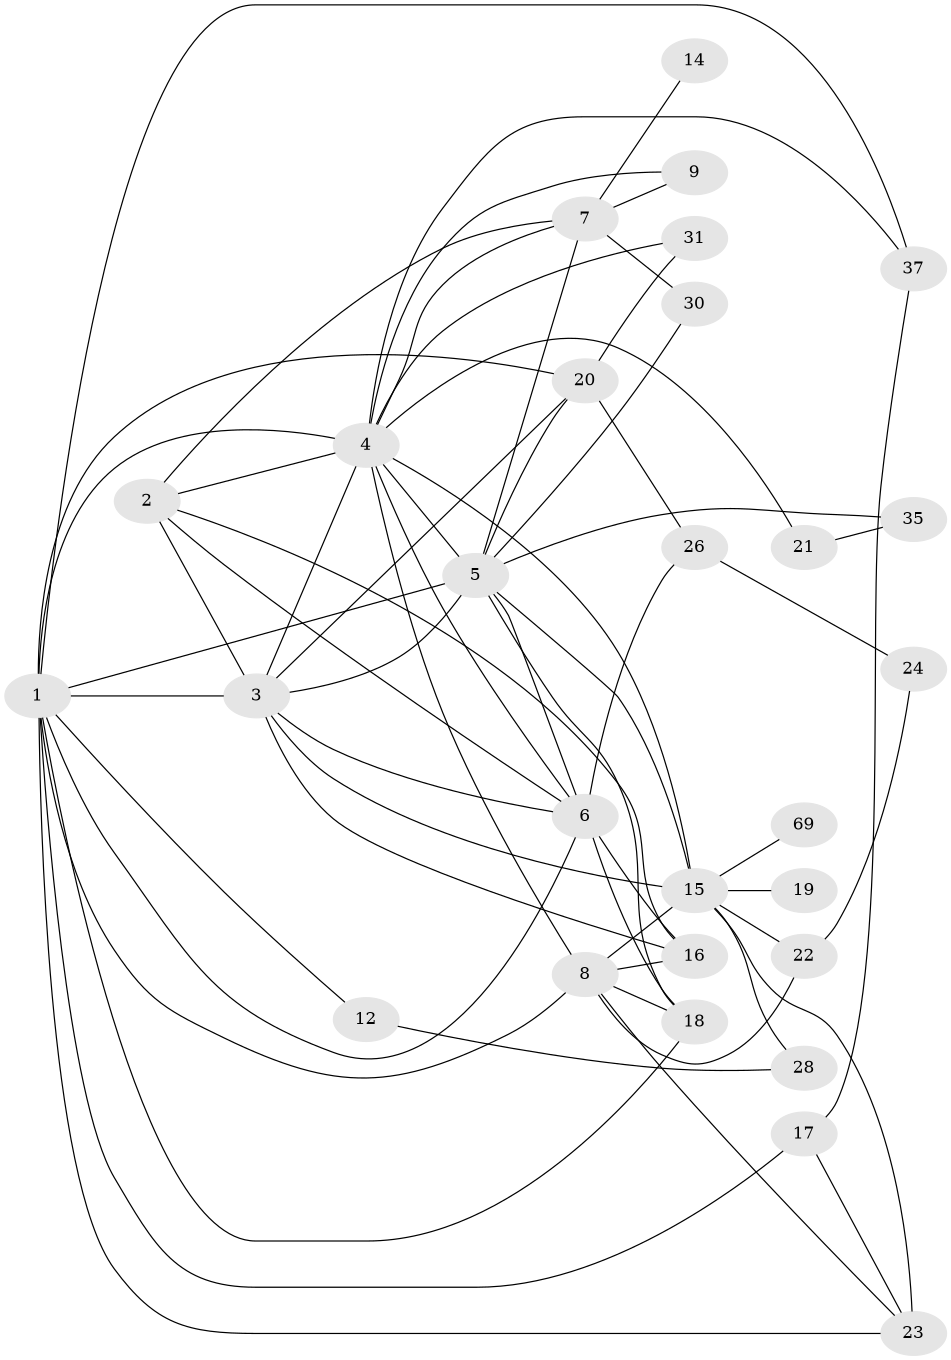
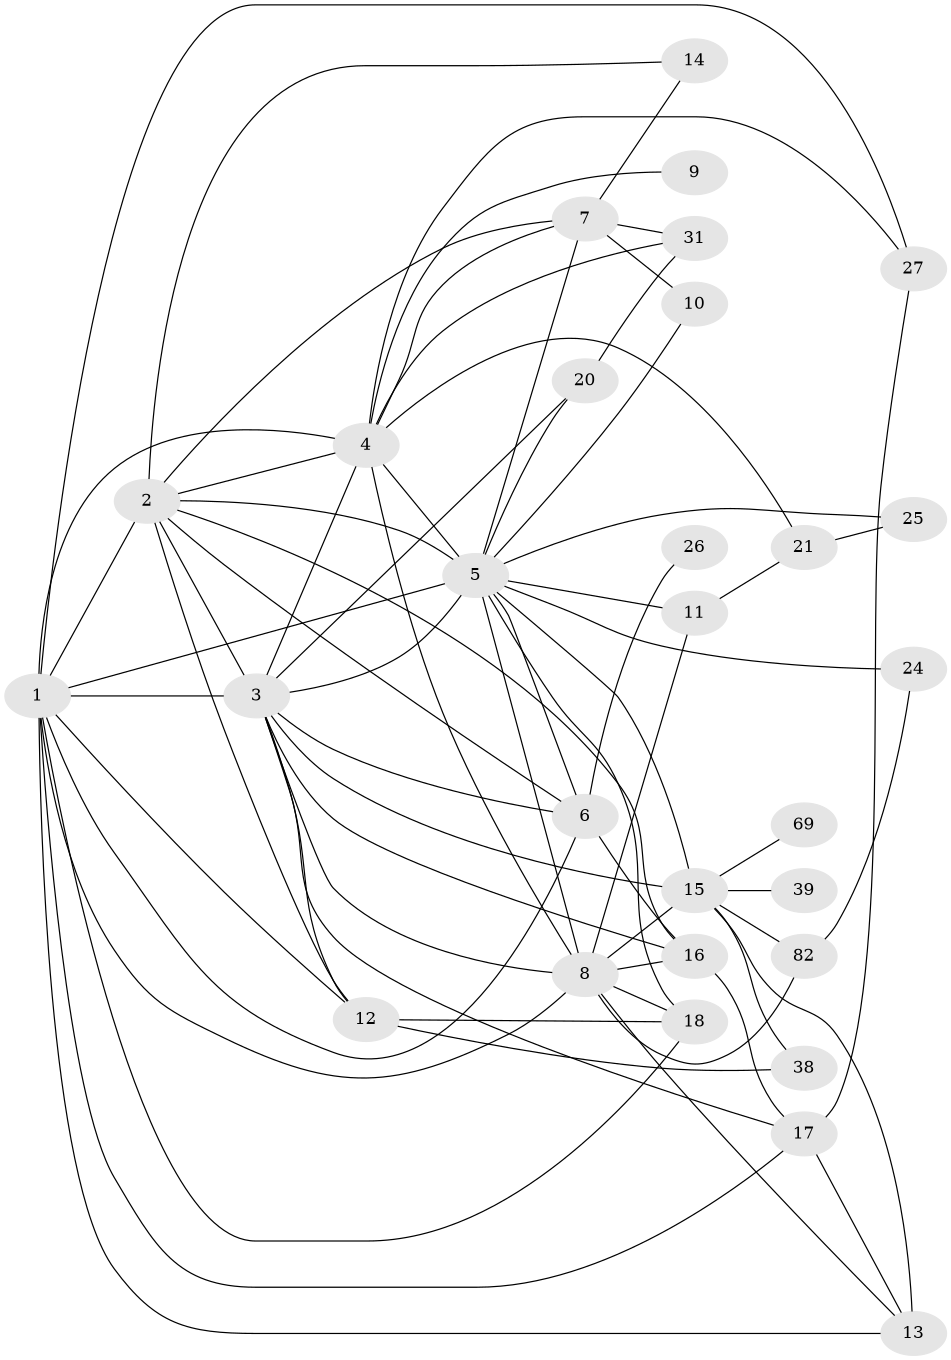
edge "14" -- "2": added
edge "9" -- "7": now "31" -- "7"
node "37": label "37" -> "27"
node "30": label "30" -> "10"
edge "20" -- "1": now "2" -- "1"
edge "20" -- "26": removed
edge "2" -- "5": added
node "35": label "35" -> "25"
edge "26" -- "24": now "5" -- "24"
node "11": added
edge "4" -- "15": removed
edge "4" -- "6": removed
edge "5" -- "8": added
edge "2" -- "12": added
node "19": label "19" -> "39"
edge "3" -- "8": added
edge "3" -- "12": added
edge "6" -- "18": now "12" -- "18"
node "22": label "22" -> "82"
edge "3" -- "17": added
edge "16" -- "17": added
node "28": label "28" -> "38"
node "23": label "23" -> "13"
